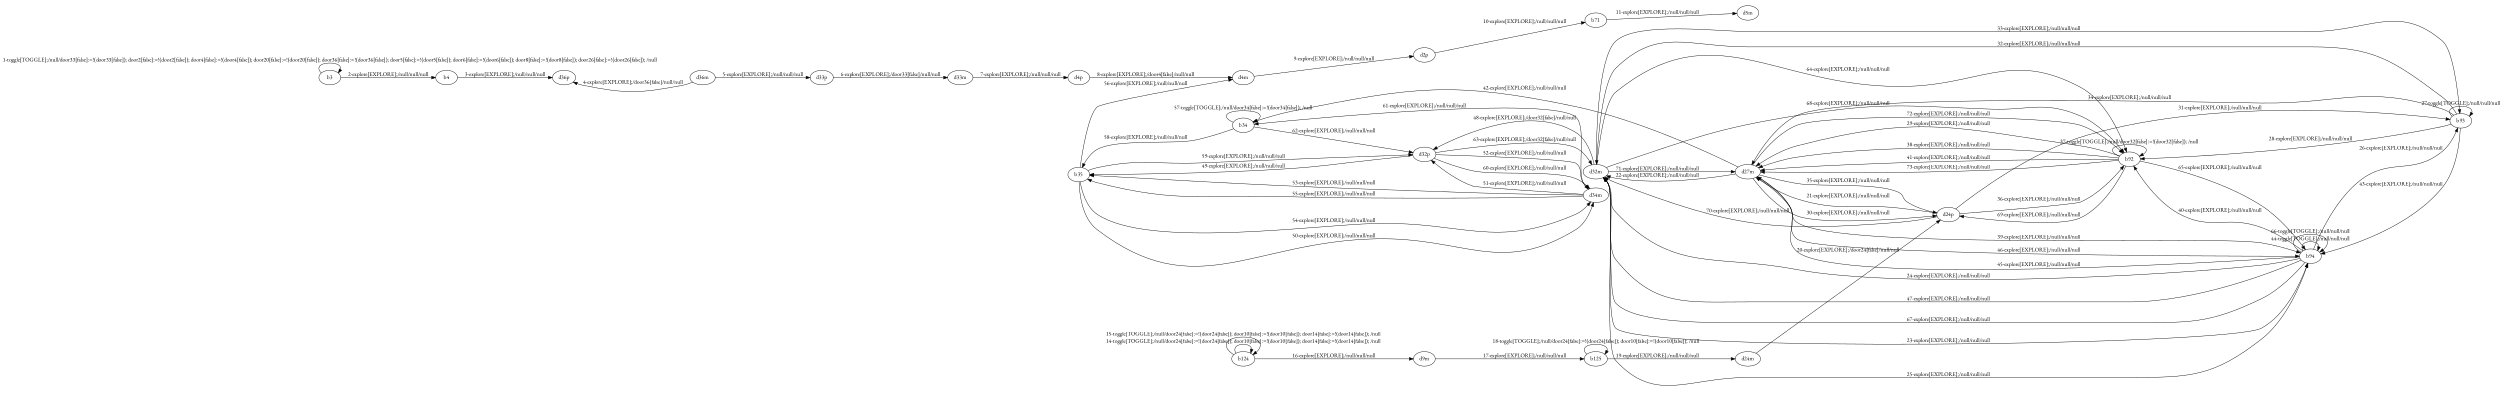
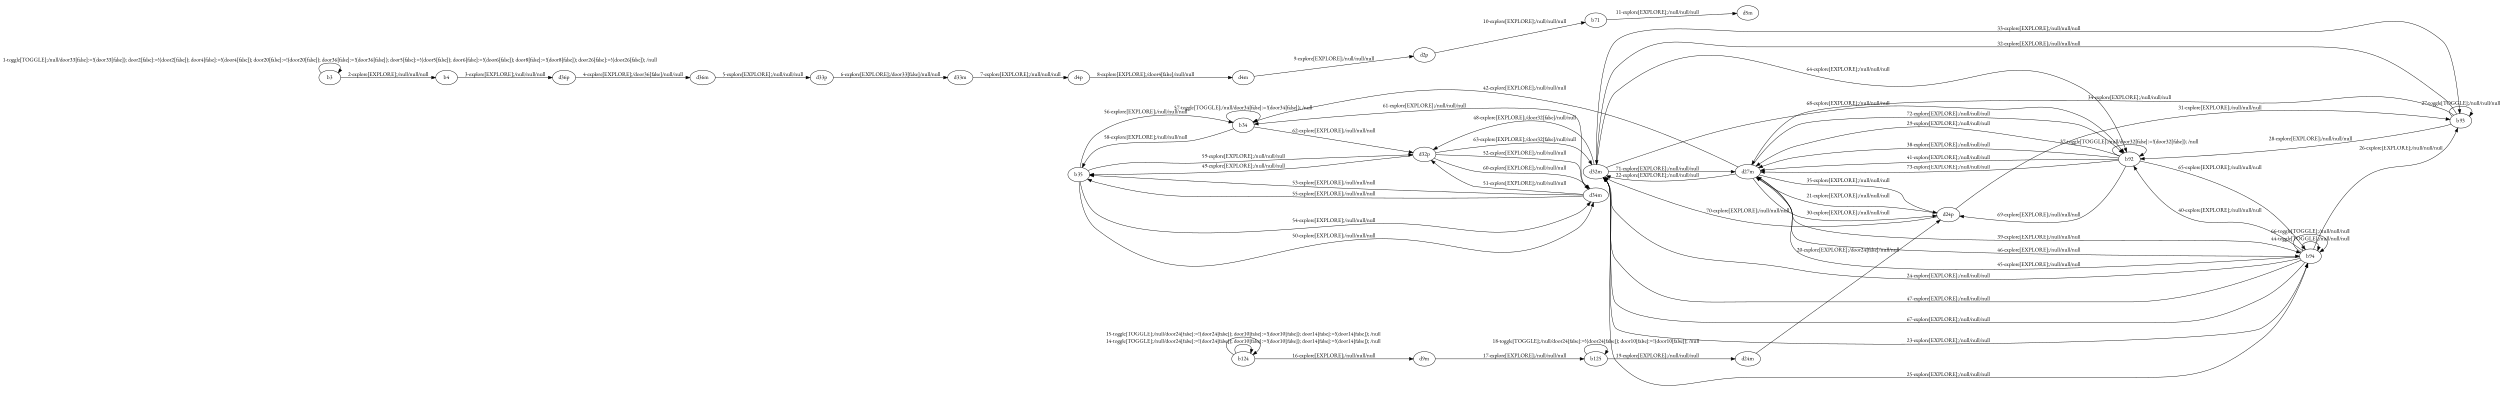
edge "d36m" -> "d36p": reversed
edge "b35" -> "d4m": now "b35" -> "b34"
edge "d24p" -> "b92": removed, label "36-explore[EXPLORE];/null/null/null"
edge "b93" -> "b94": removed, label "43-explore[EXPLORE];/null/null/null"
